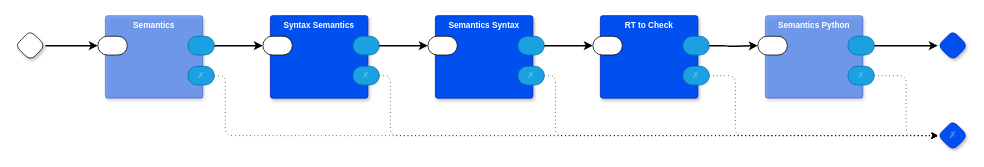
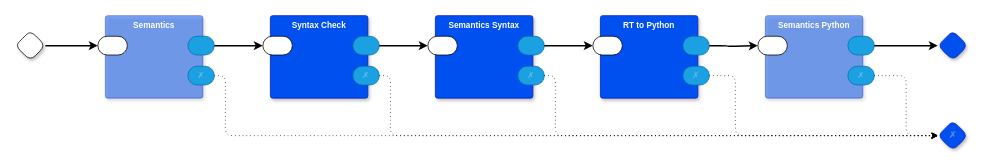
node "Syntax Semantics": label "Syntax Semantics" -> "Syntax Check"
node "RT to Check": label "RT to Check" -> "RT to Python"
